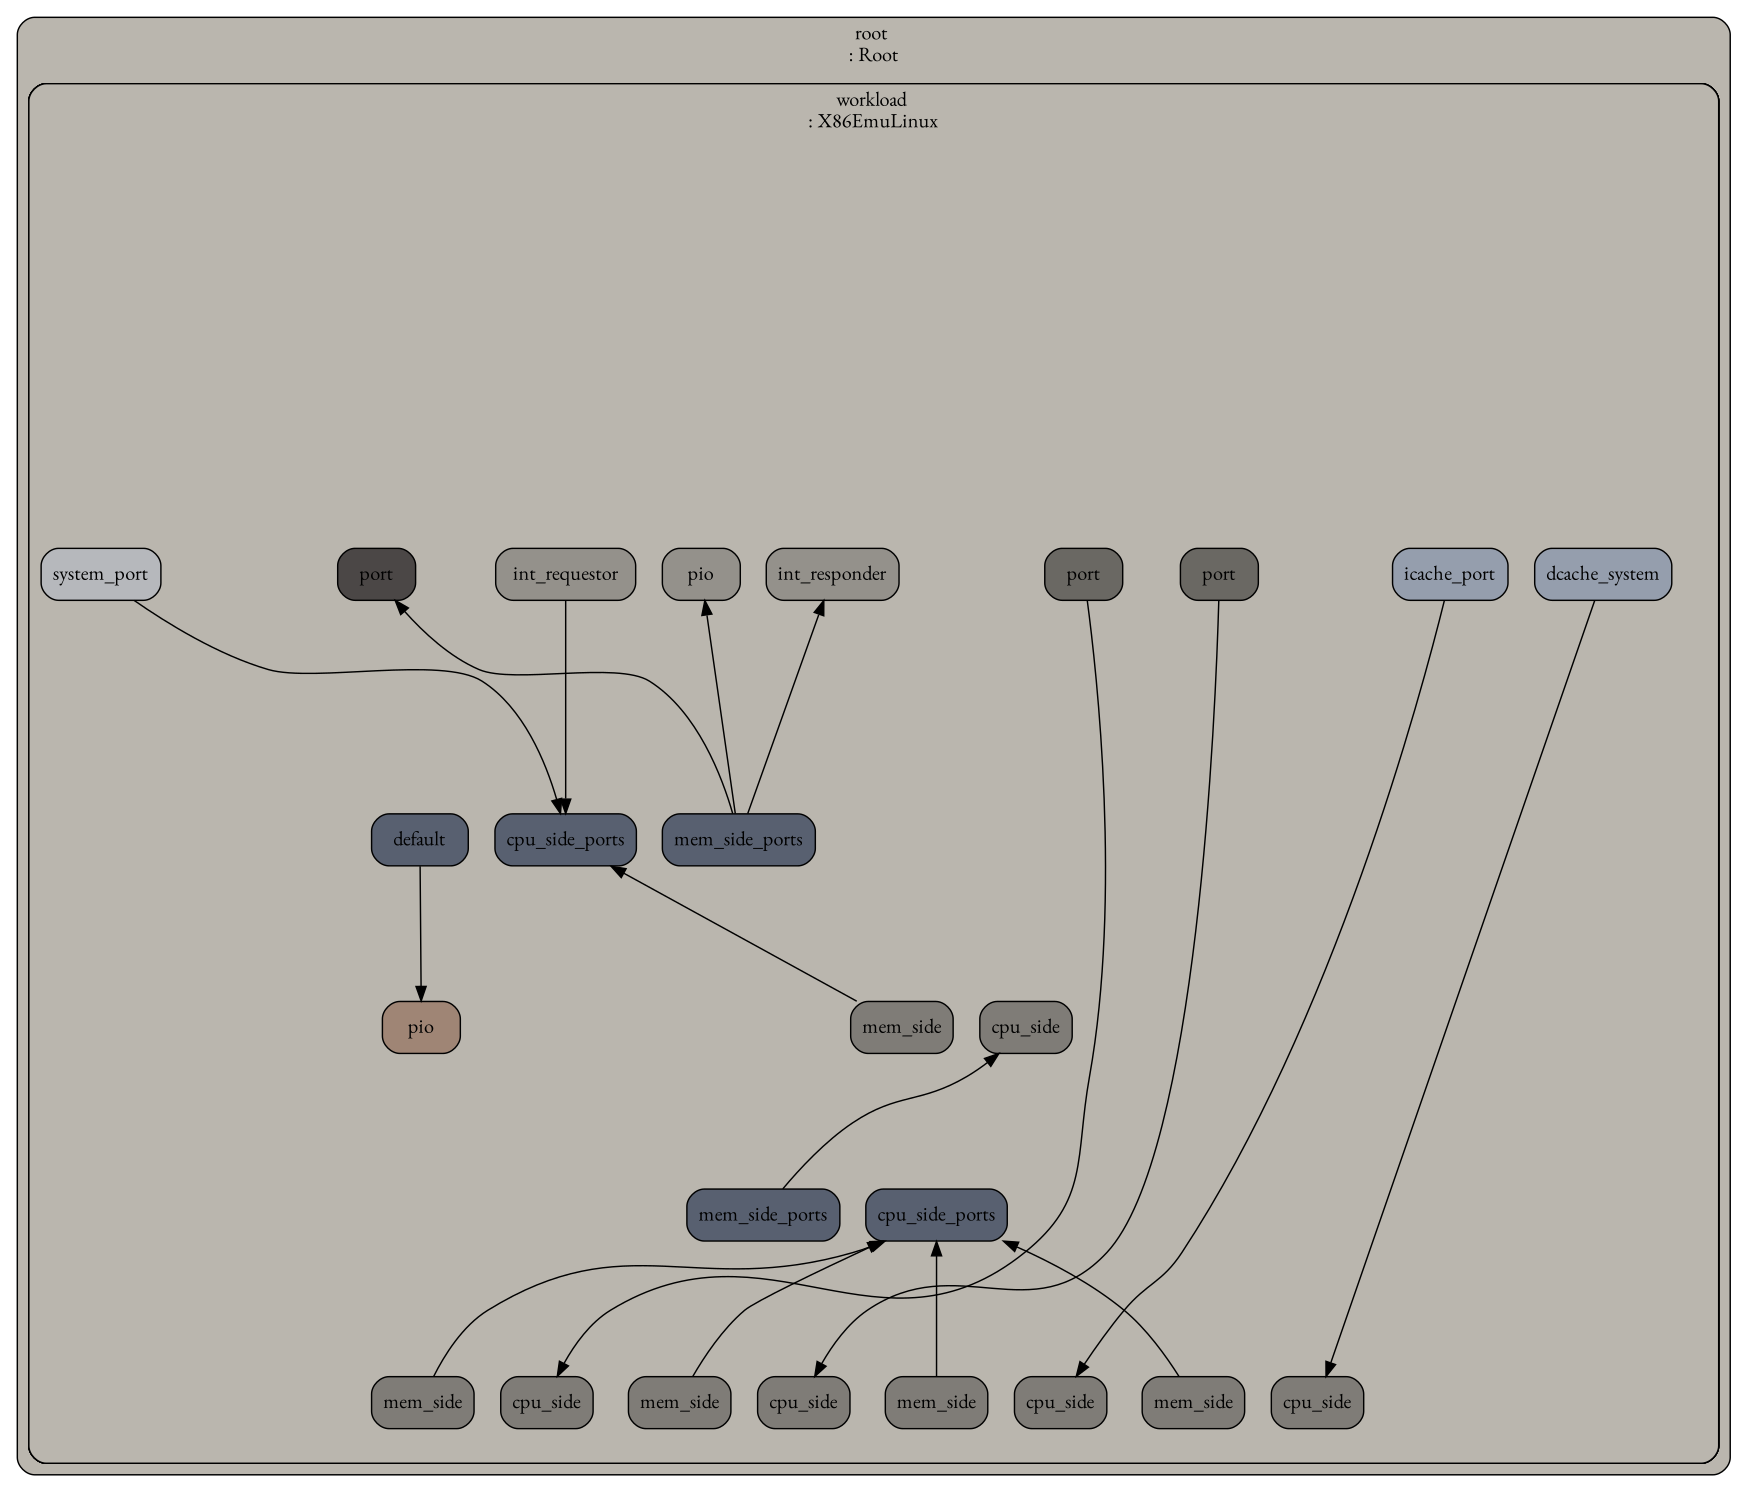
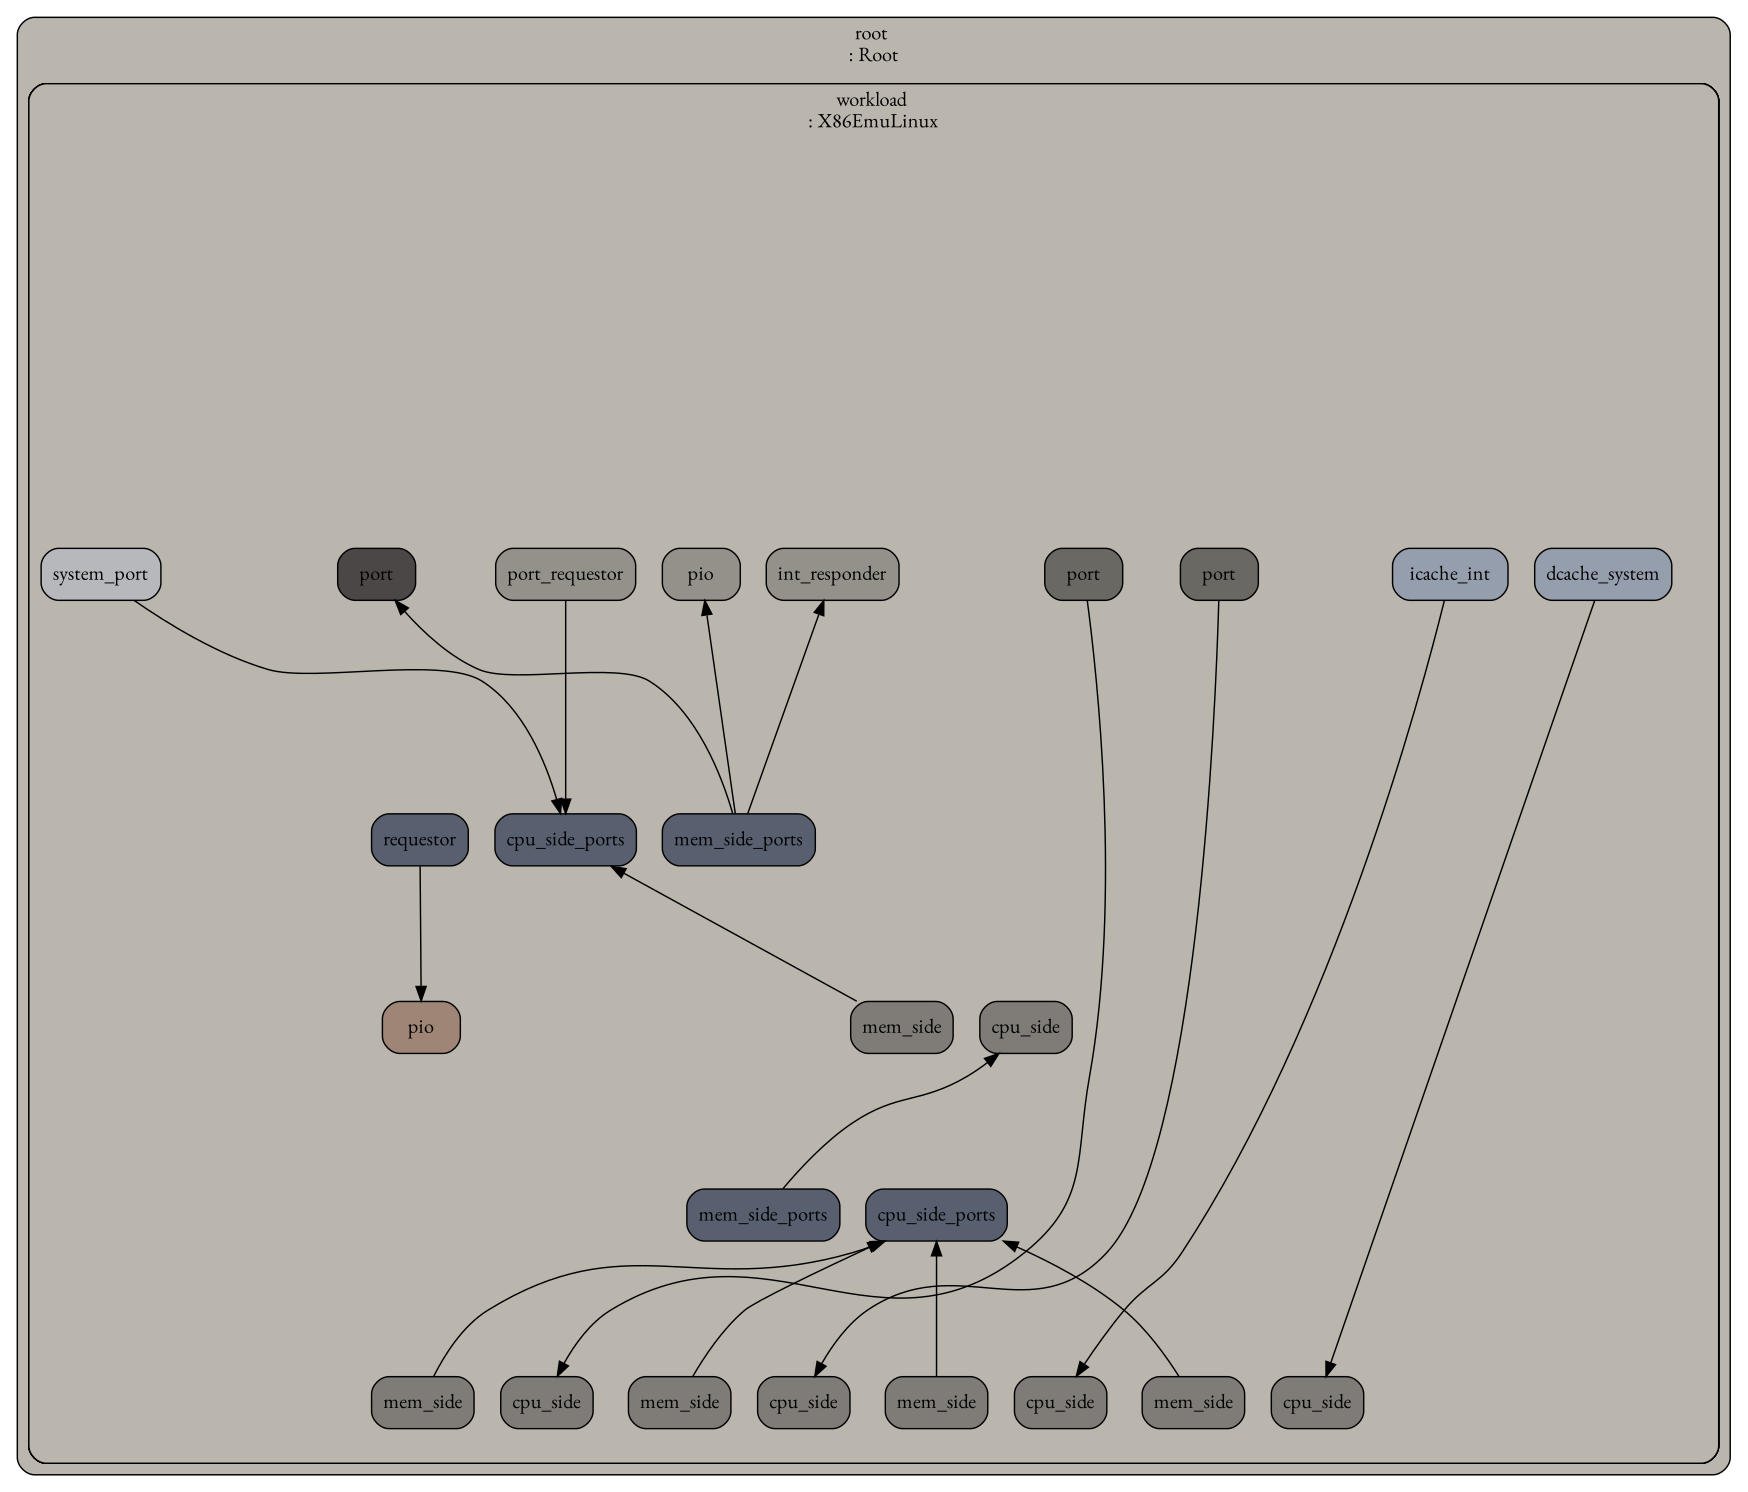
node "int_requestor": label "int_requestor" -> "port_requestor"
node "icache_port": label "icache_port" -> "icache_int"
node "default": label "default" -> "requestor"
